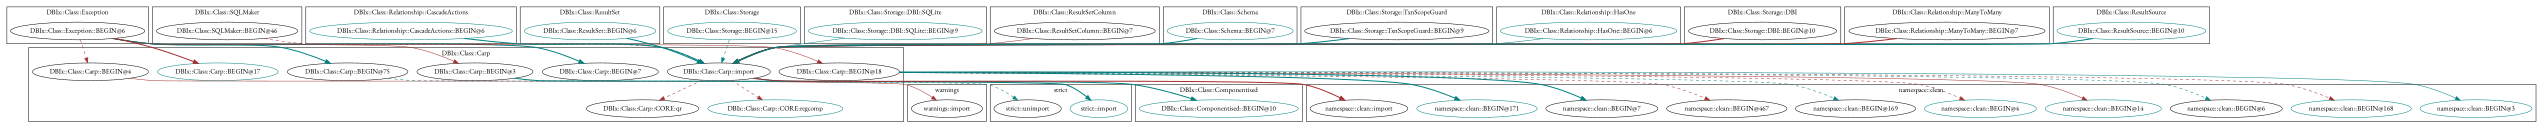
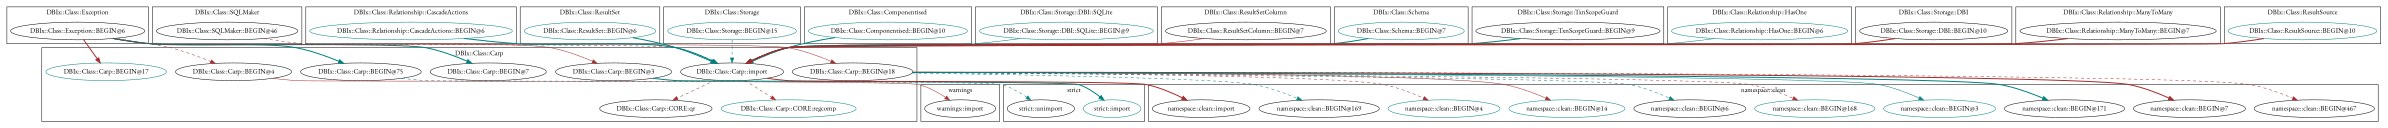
edge "DBIx::Class::ResultSource::BEGIN@10" -> "DBIx::Class::Carp::import": color teal -> brown
edge "DBIx::Class::Carp::BEGIN@18" -> "namespace::clean::BEGIN@7": color teal -> brown
edge "DBIx::Class::Carp::import" -> "DBIx::Class::Componentised::BEGIN@10": reversed
node "namespace::clean::BEGIN@171": color teal -> black
